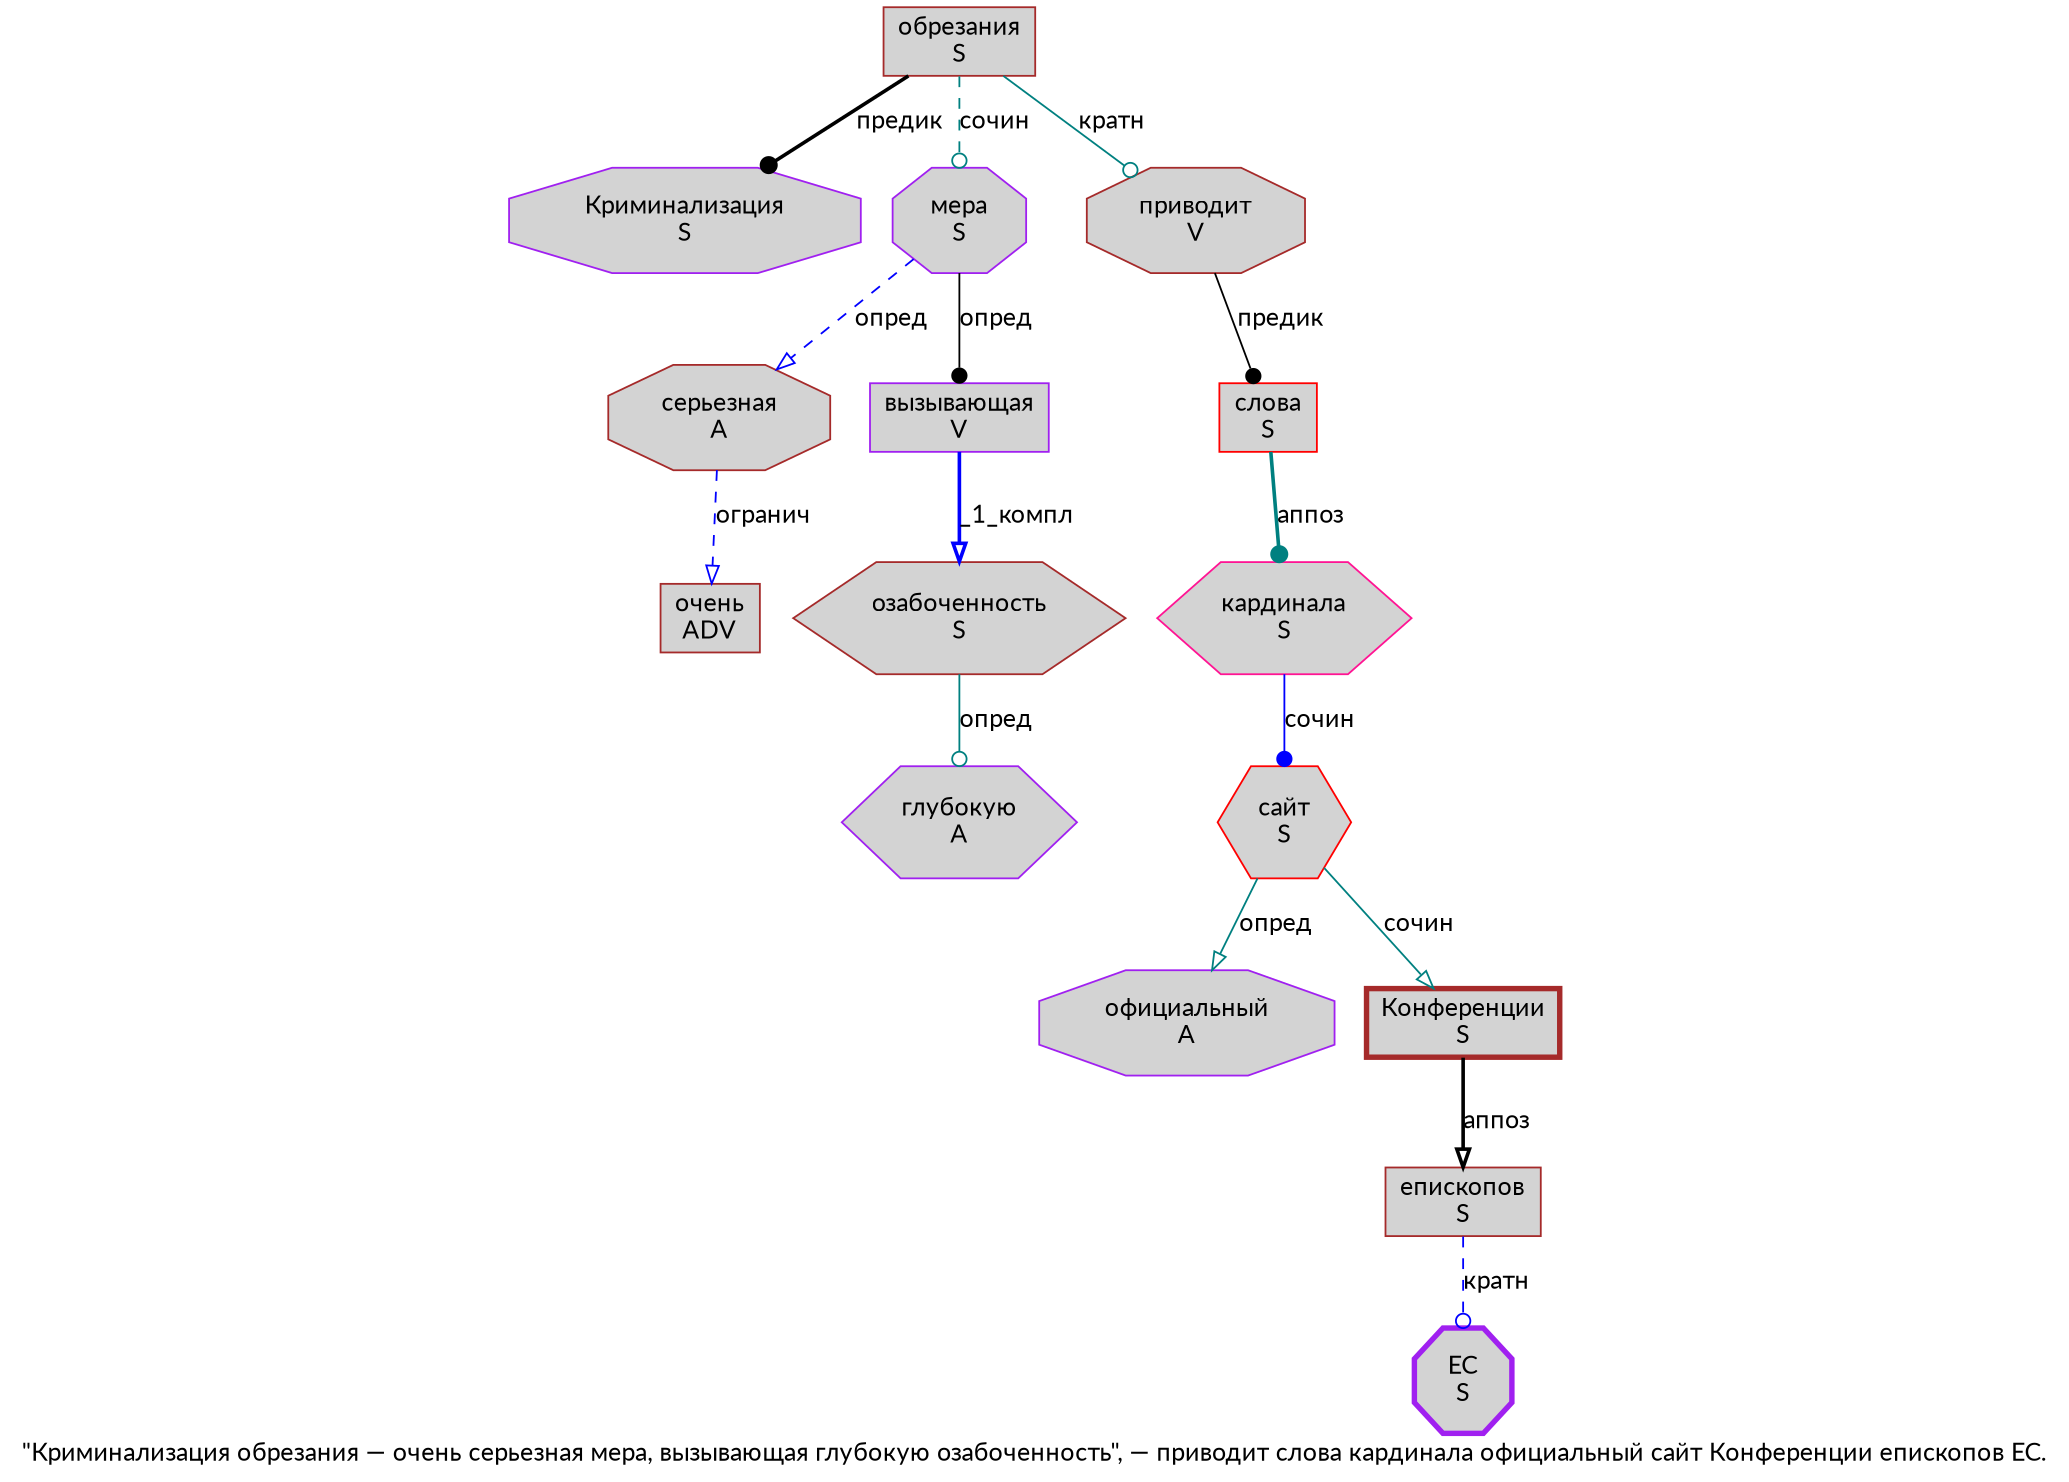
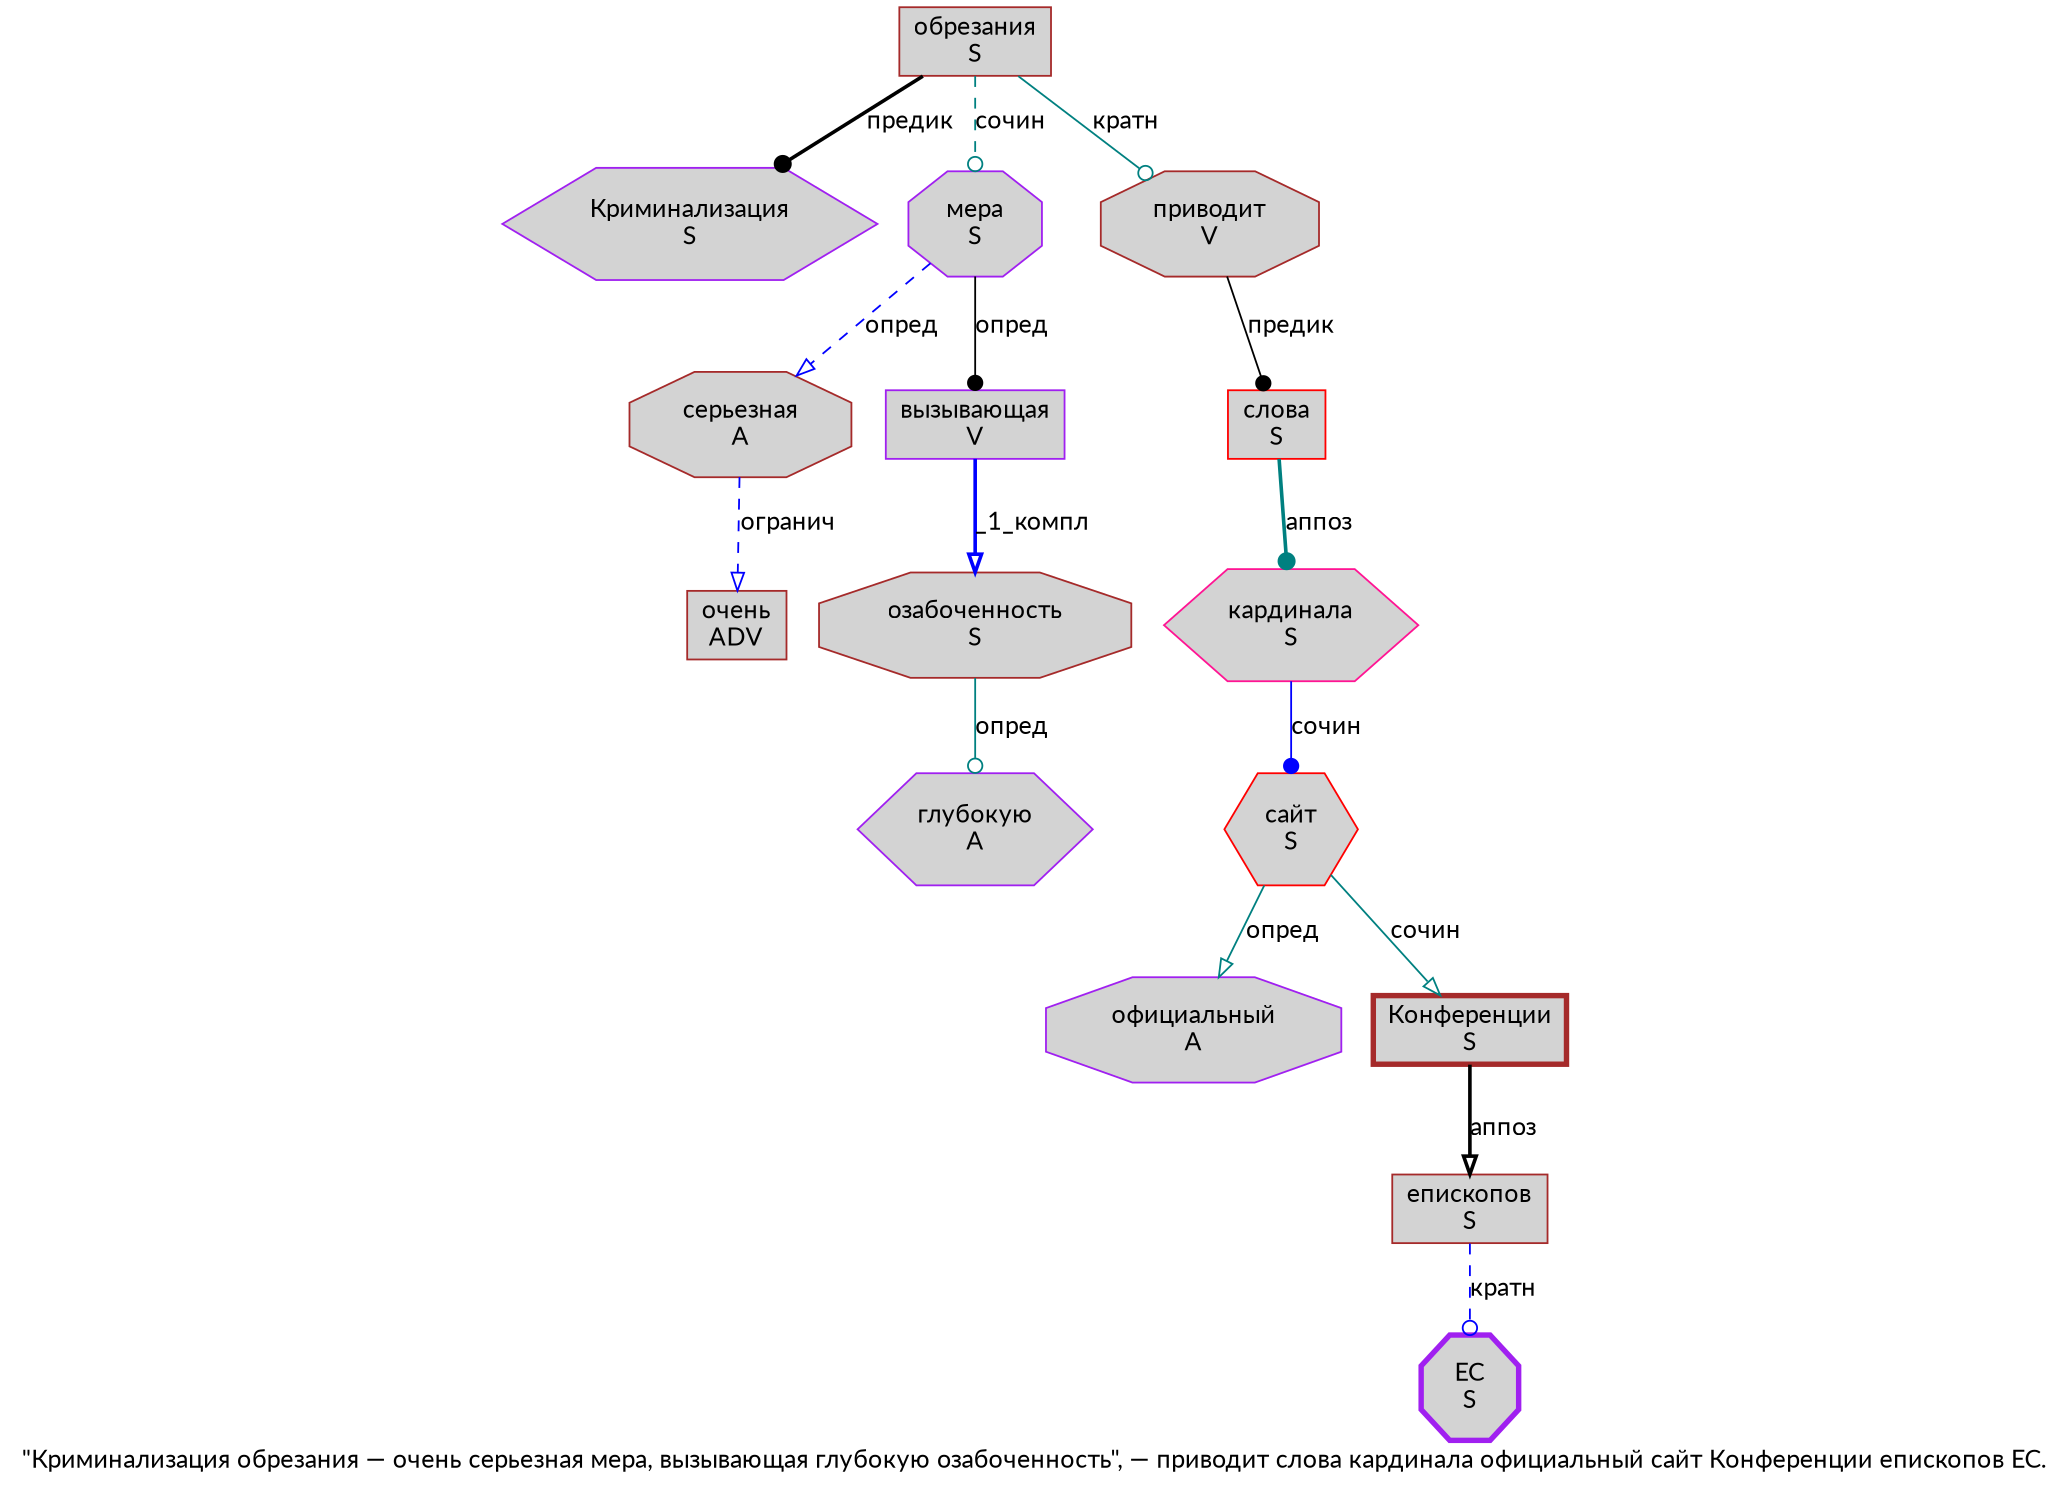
node "Криминализация S": shape octagon -> hexagon
node "озабоченность S": shape hexagon -> octagon
